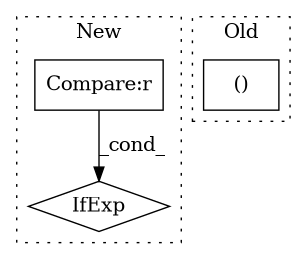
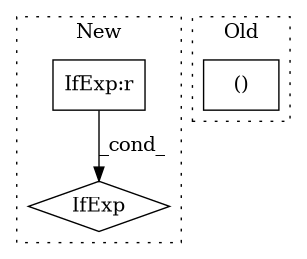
node "Compare:r": label "Compare:r" -> "IfExp:r"
